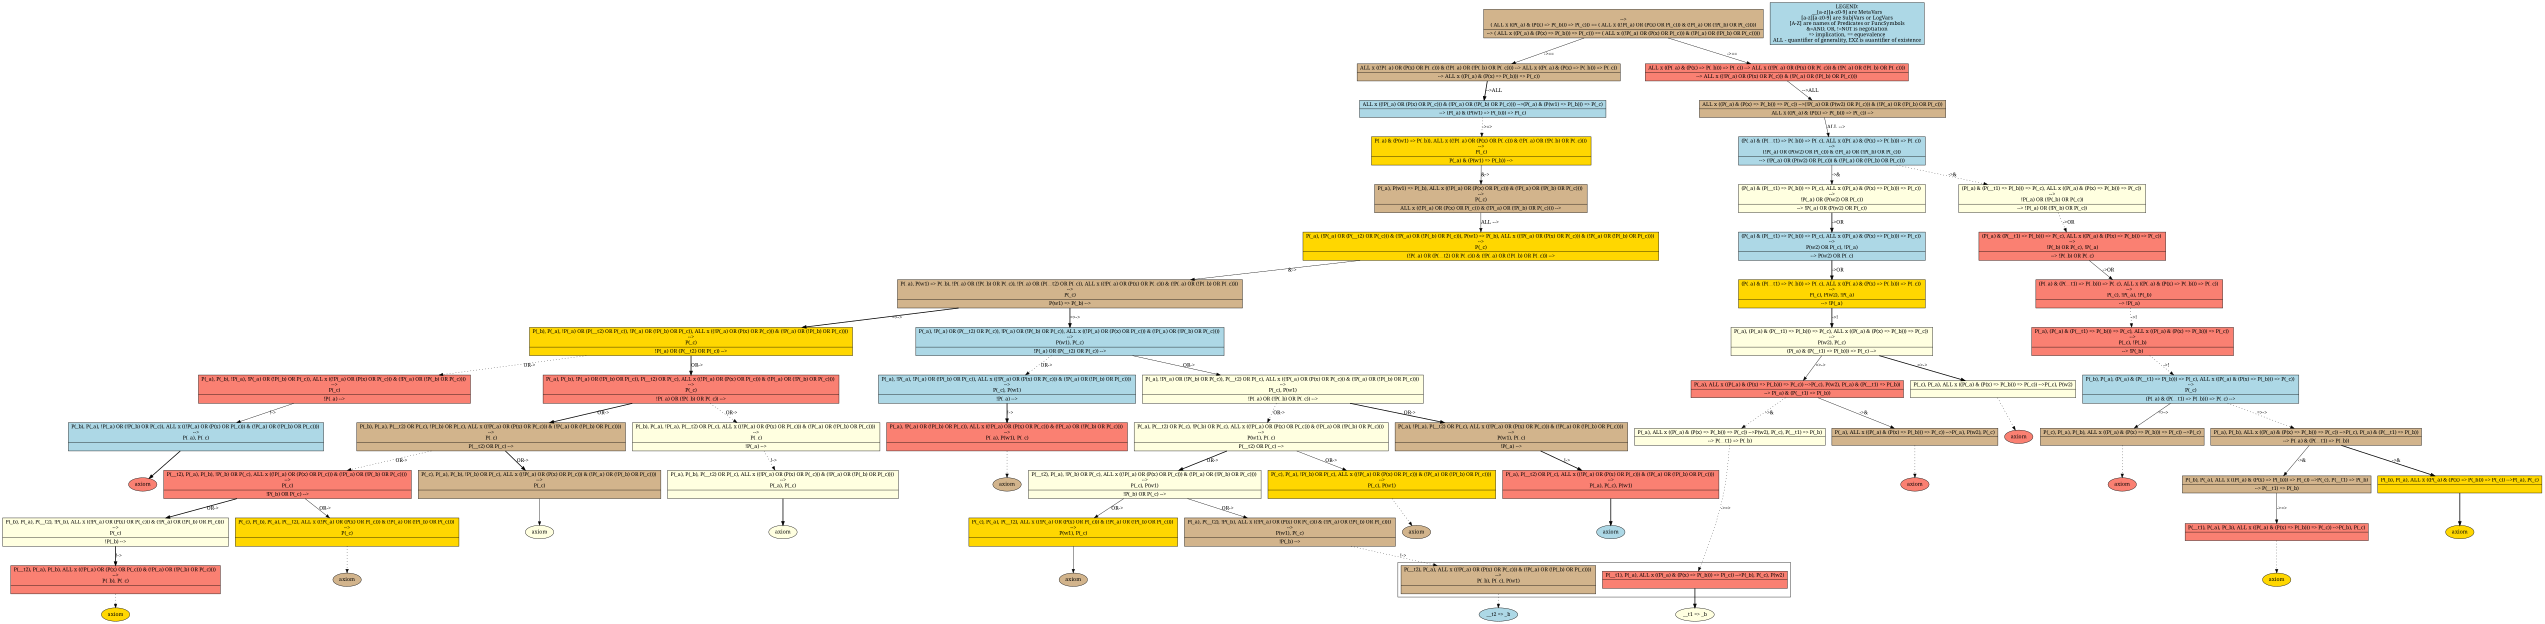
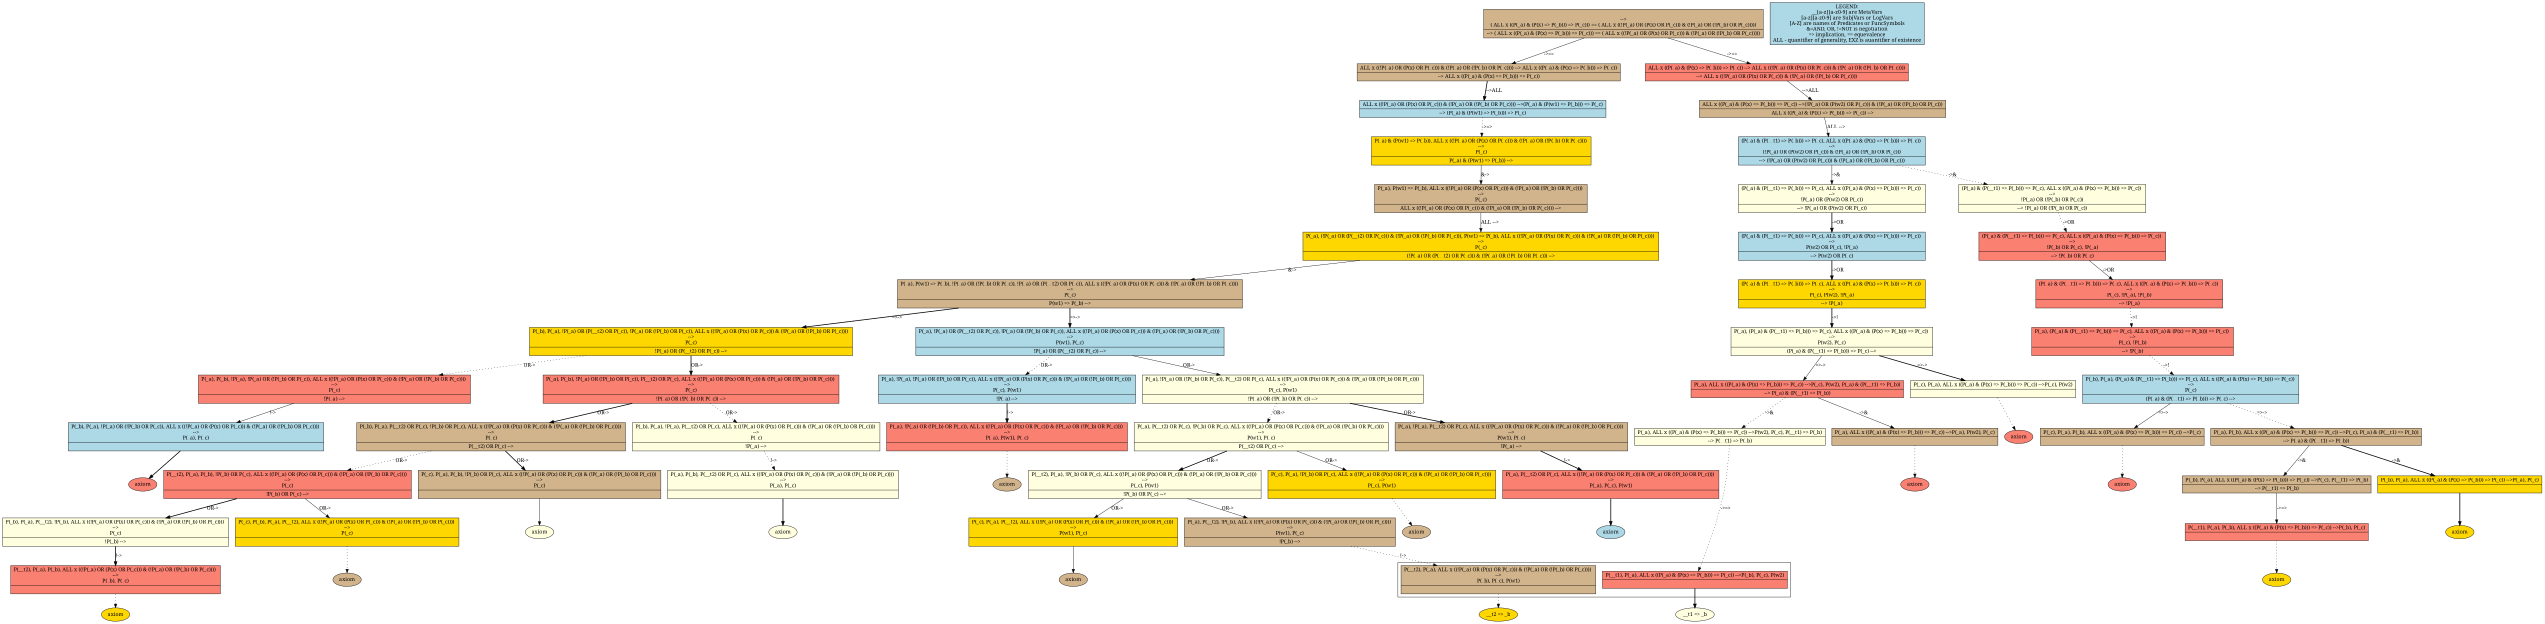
node "__t2 => _b": fillcolor lightblue -> gold
